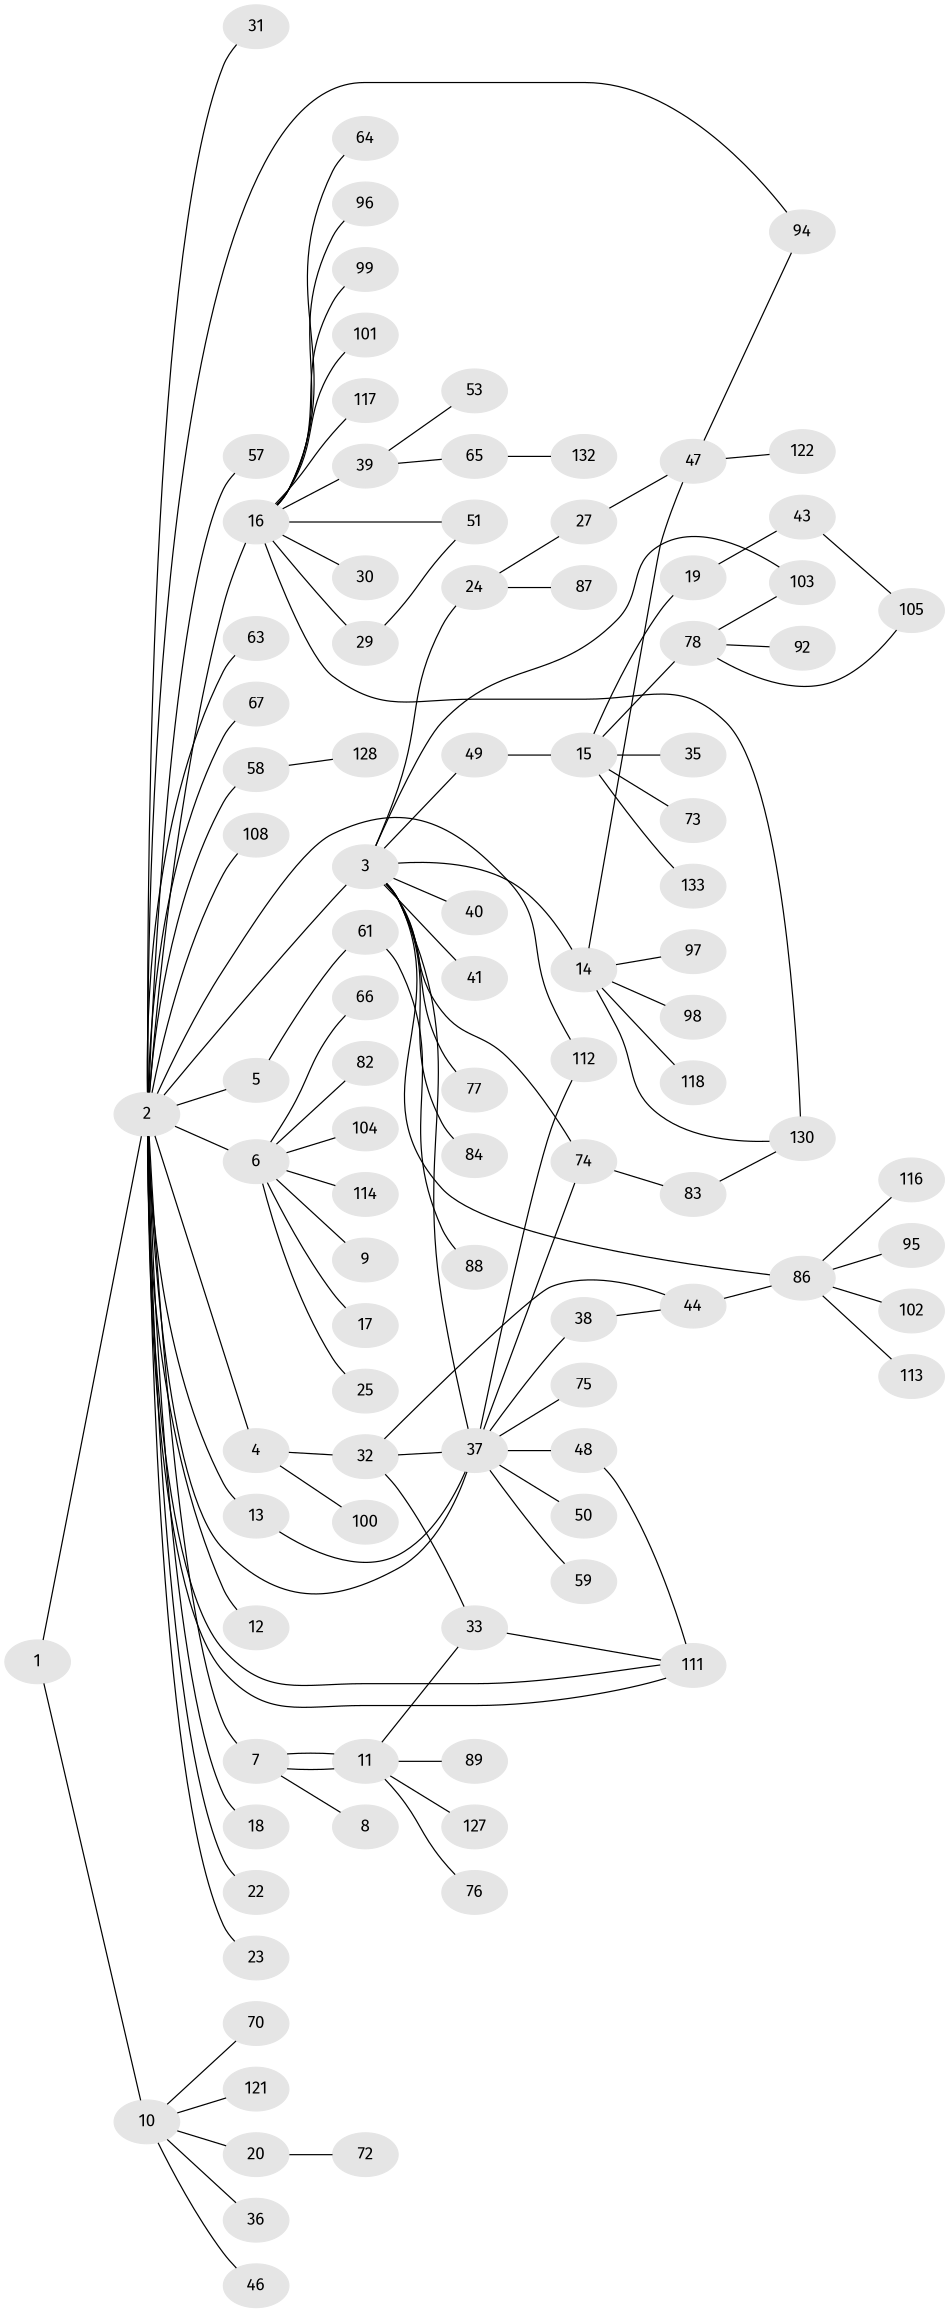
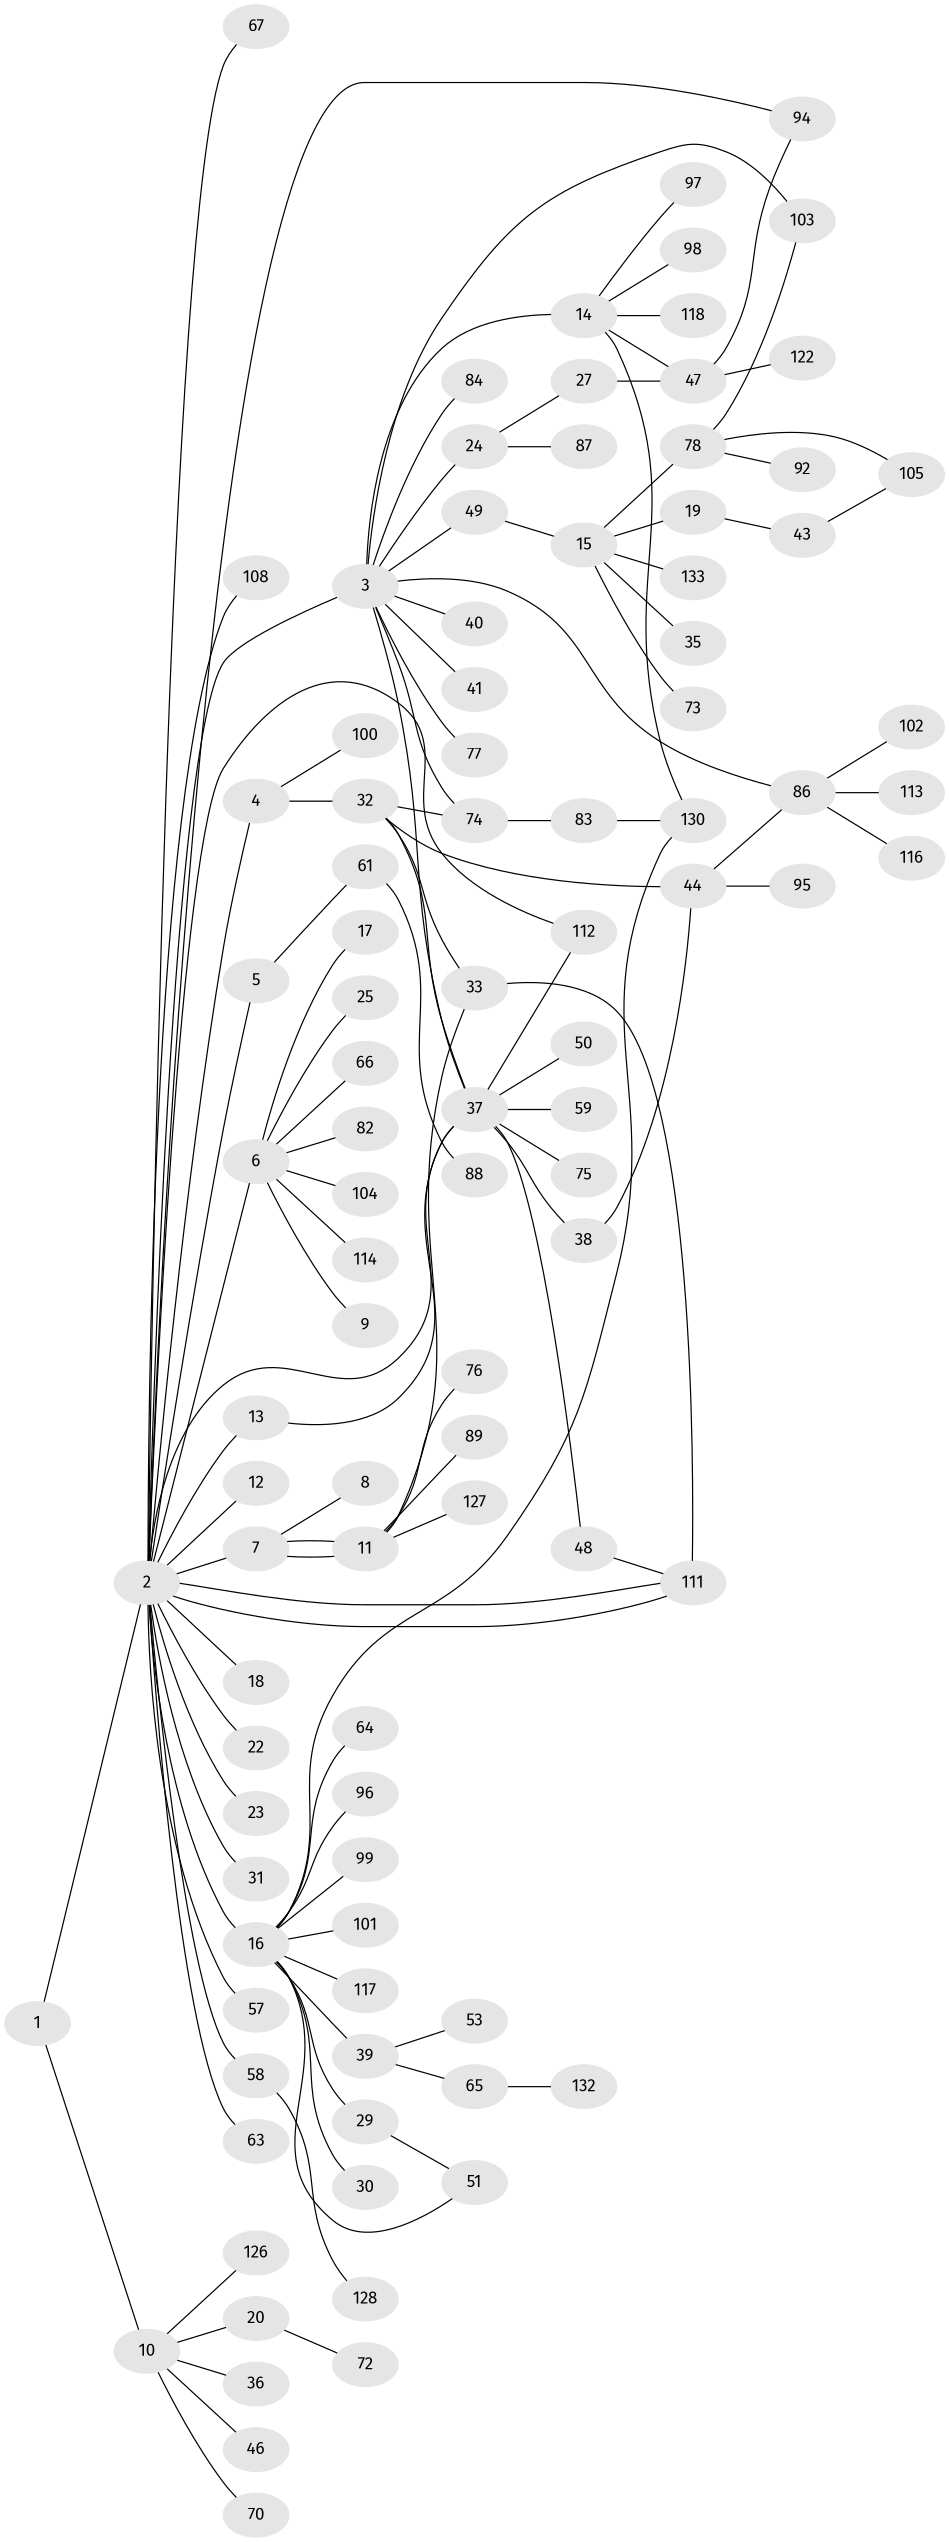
edge "95" -- "86": now "95" -- "44"
edge "74" -- "37": now "74" -- "32"
node "121": label "121" -> "126"
